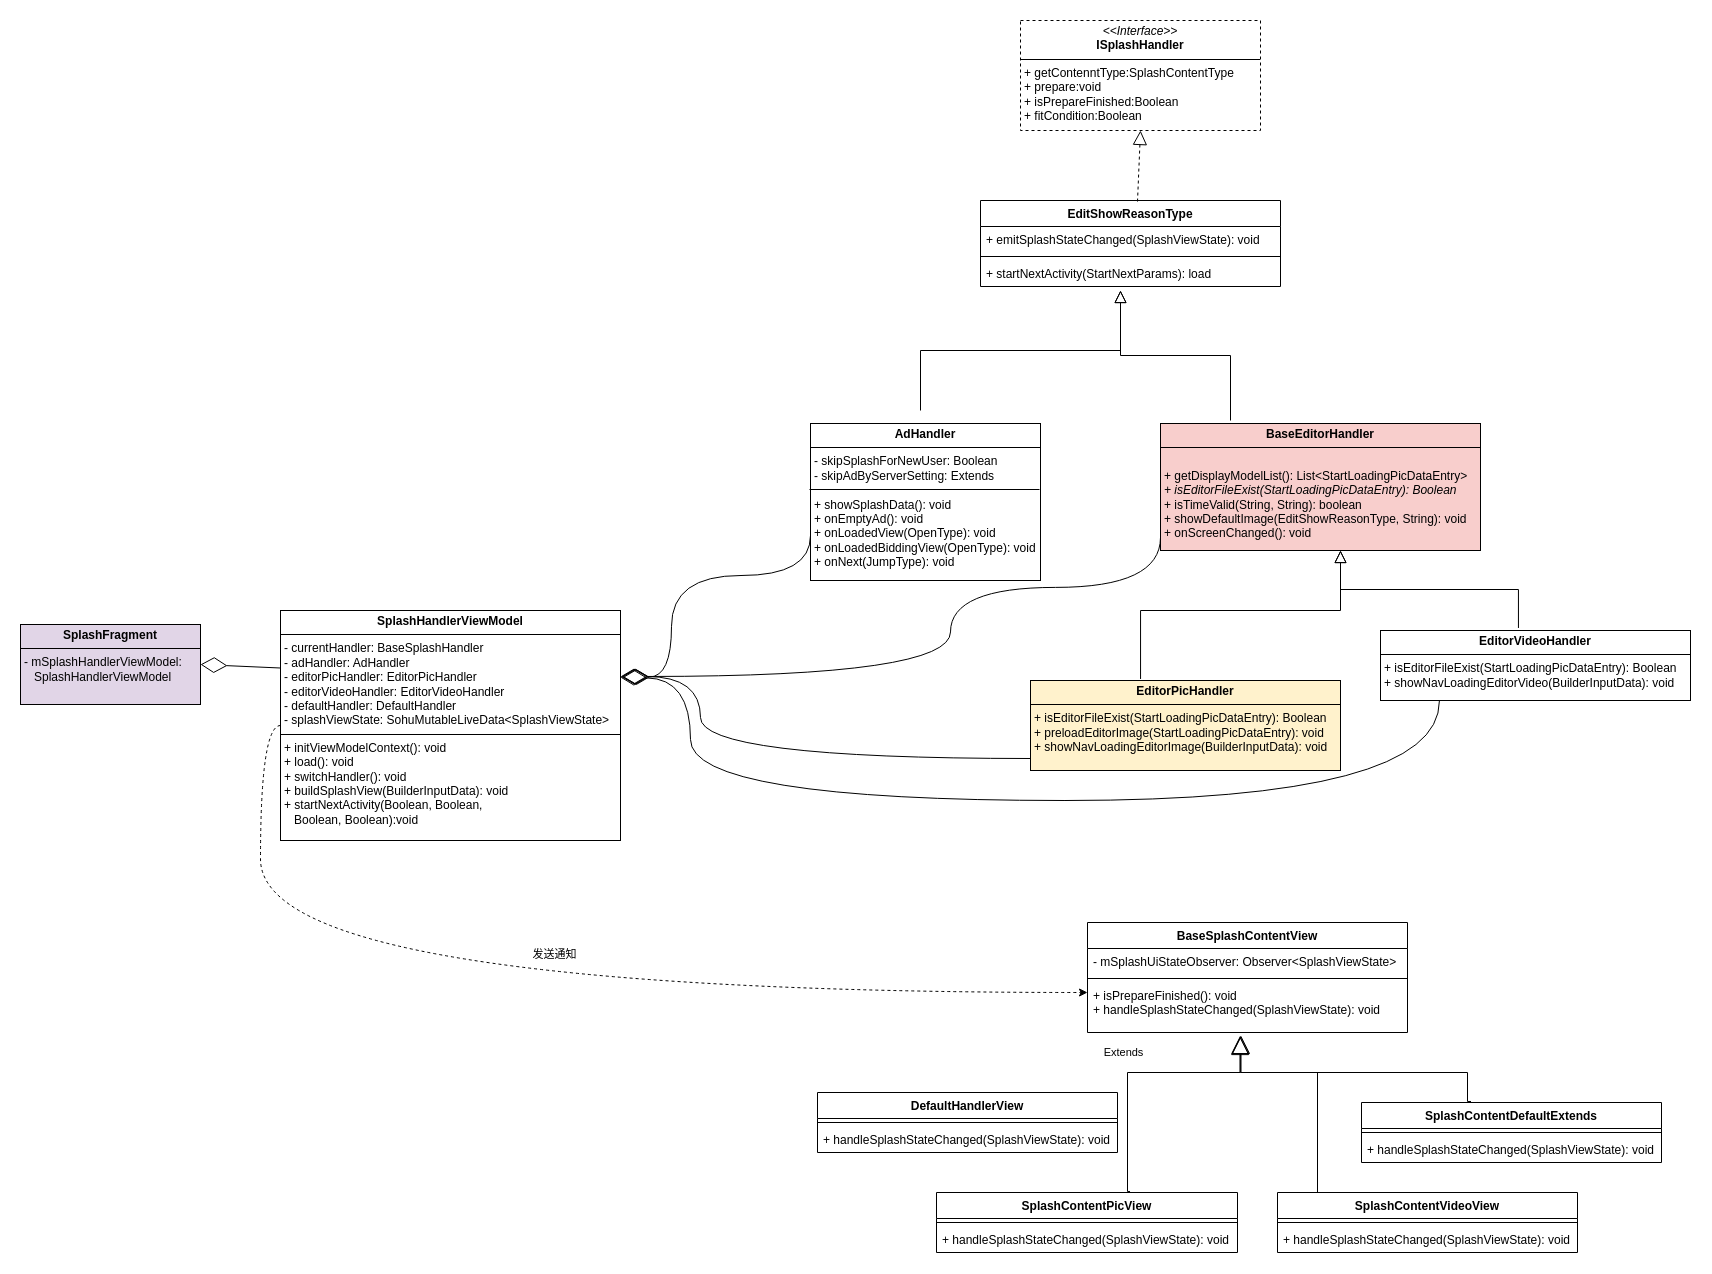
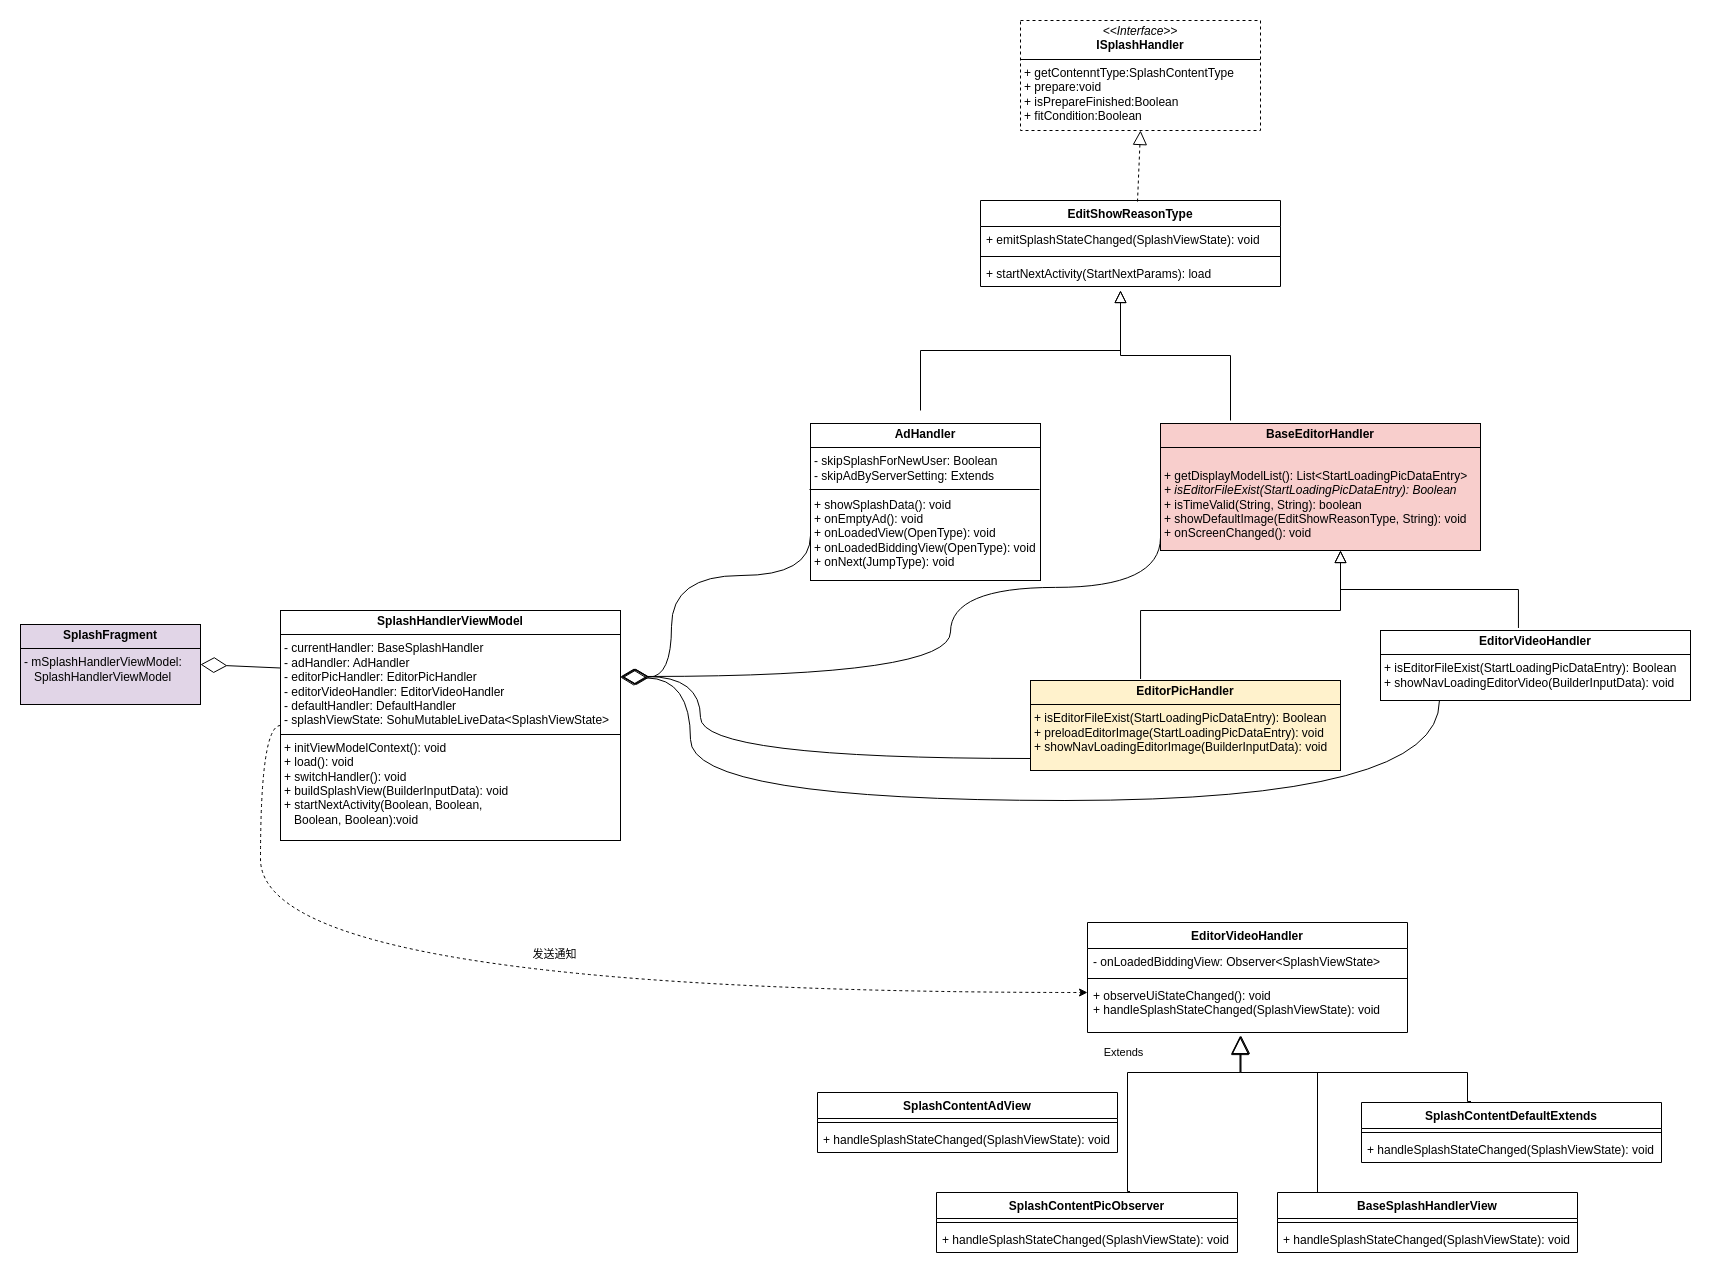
node "BaseSplashContentView": label "BaseSplashContentView" -> "EditorVideoHandler"
node "- mSplashUiStateObserver: Observer<SplashViewState>": label "- mSplashUiStateObserver: Observer<SplashViewState>" -> "- onLoadedBiddingView: Observer<SplashViewState>"
node "+ isPrepareFinished(): void + handleSplashStateChanged(SplashViewState): void": label "+ isPrepareFinished(): void + handleSplashStateChanged(SplashViewState): void" -> "+ observeUiStateChanged(): void + handleSplashStateChanged(SplashViewState): void"
node "DefaultHandlerView": label "DefaultHandlerView" -> "SplashContentAdView"
node "SplashContentPicView": label "SplashContentPicView" -> "SplashContentPicObserver"
node "SplashContentVideoView": label "SplashContentVideoView" -> "BaseSplashHandlerView"
